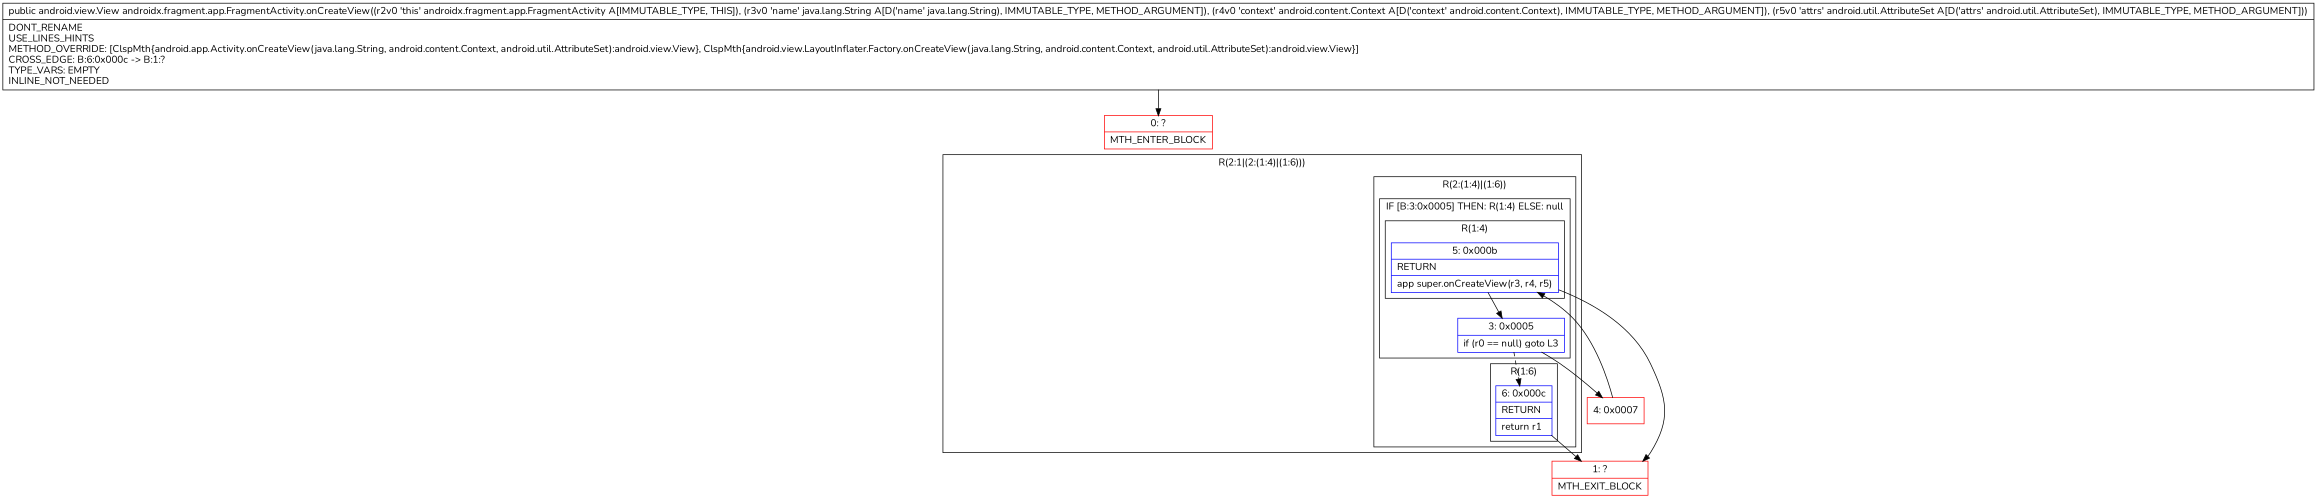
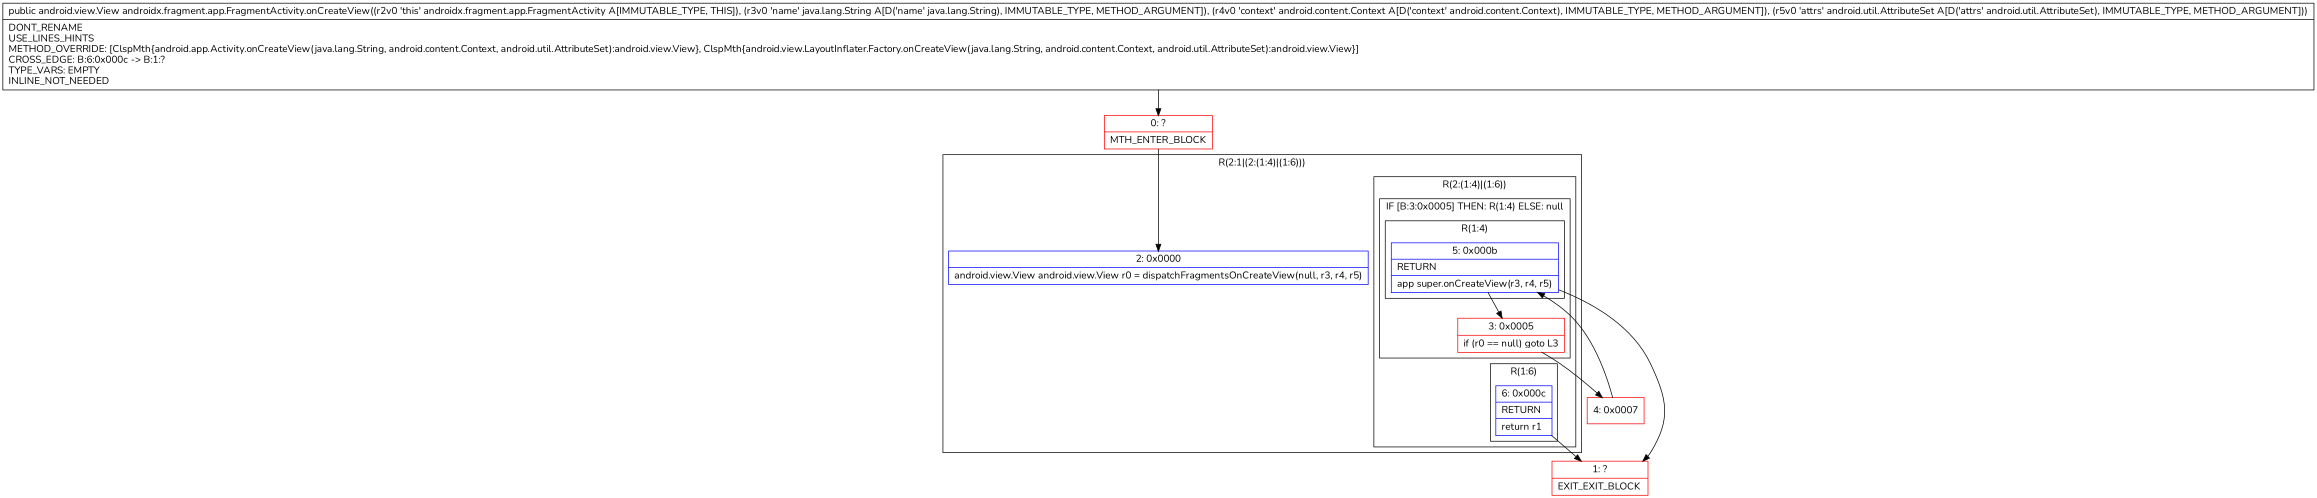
node "2: 0x0000": added
node "3: 0x0005": color blue -> red
edge "3: 0x0005" -> "6: 0x000c": removed
node "1: ?": text "MTH_EXIT_BLOCK" -> "EXIT_EXIT_BLOCK"
